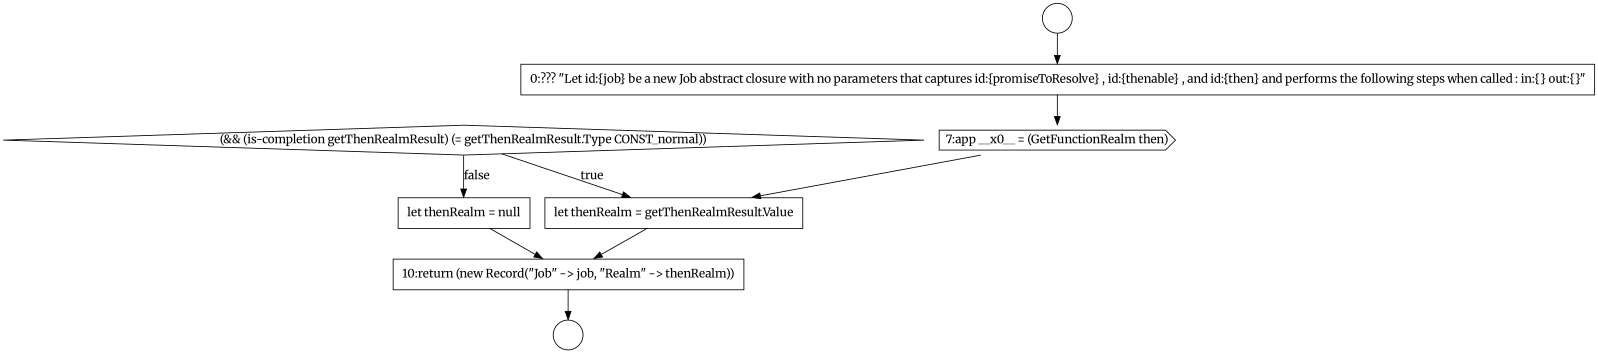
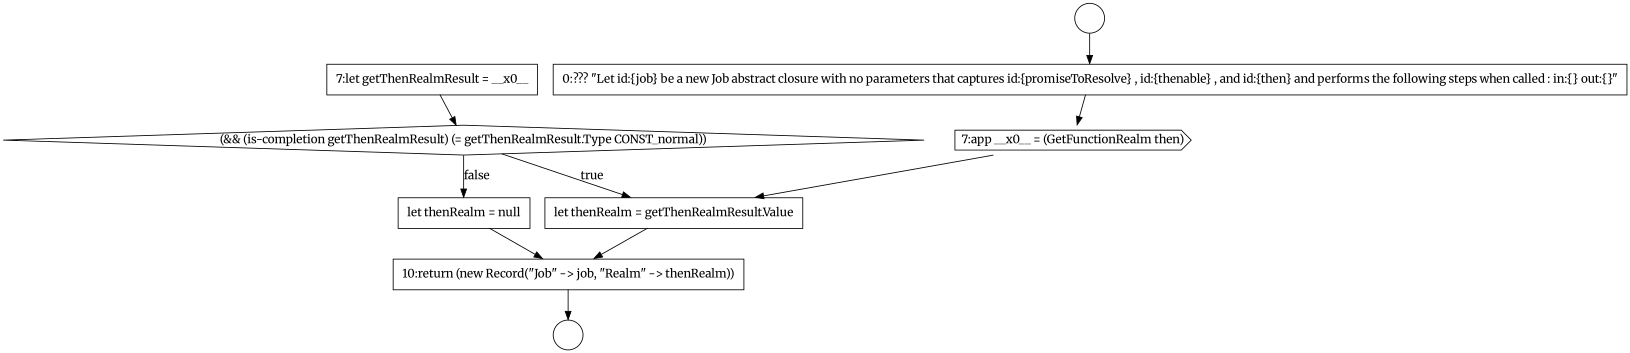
node "7:let getThenRealmResult = __x0__": added
